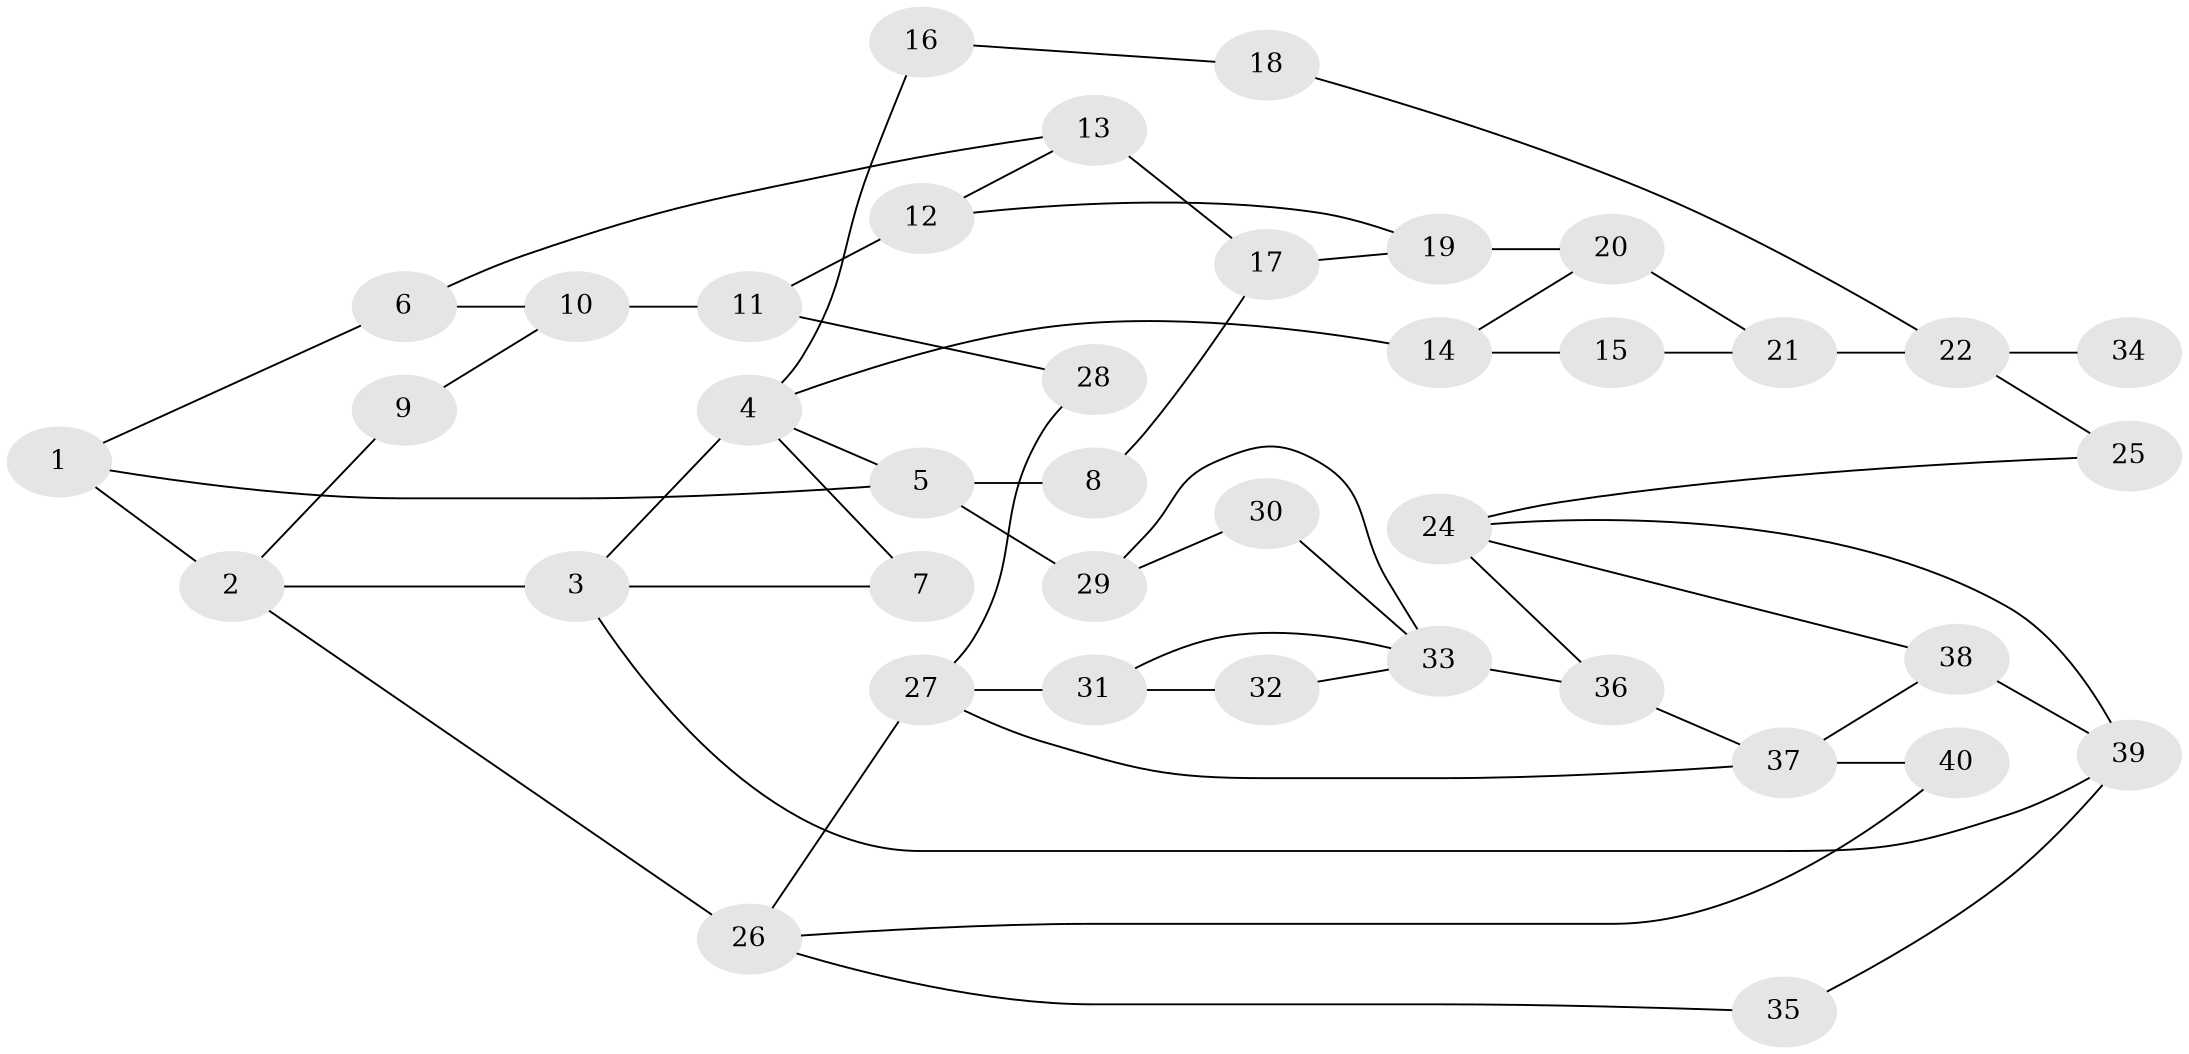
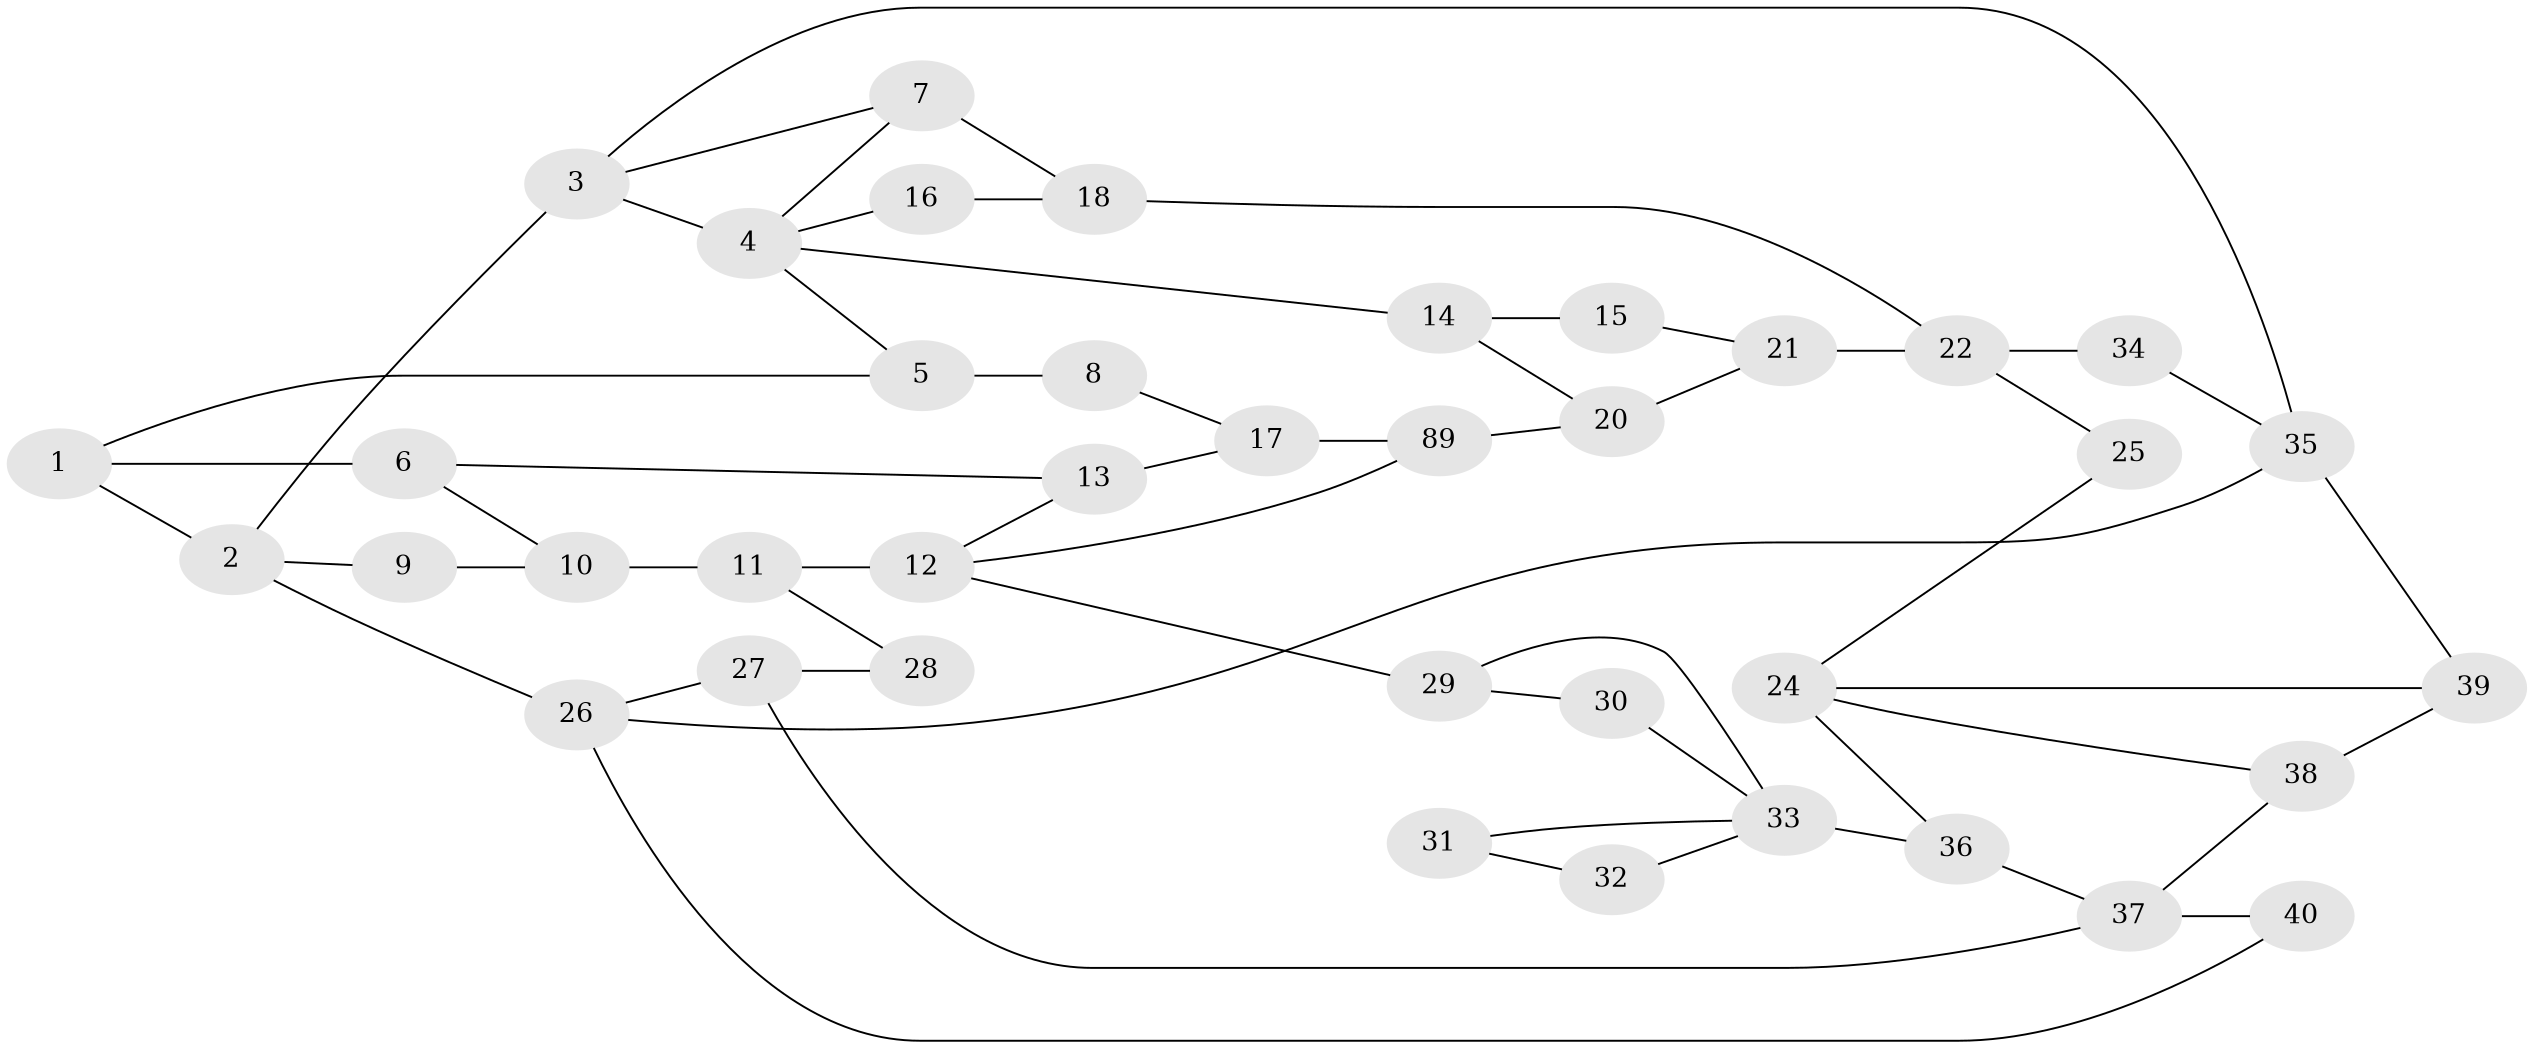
edge "7" -- "18": added
node "19": label "19" -> "89"
edge "34" -- "35": added
edge "5" -- "29": now "12" -- "29"
edge "27" -- "31": removed
edge "3" -- "39": now "3" -- "35"
